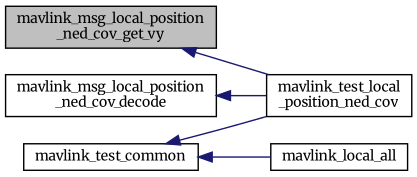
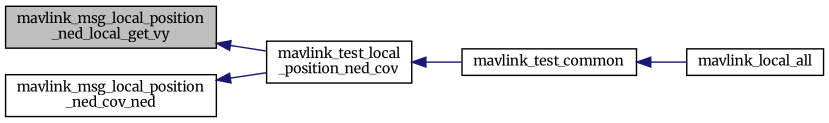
node "mavlink_msg_local_position _ned_cov_get_vy": label "mavlink_msg_local_position _ned_cov_get_vy" -> "mavlink_msg_local_position _ned_local_get_vy"
node "mavlink_msg_local_position _ned_cov_decode": label "mavlink_msg_local_position _ned_cov_decode" -> "mavlink_msg_local_position _ned_cov_ned"
edge "mavlink_test_local _position_ned_cov" -> "mavlink_test_common": reversed
